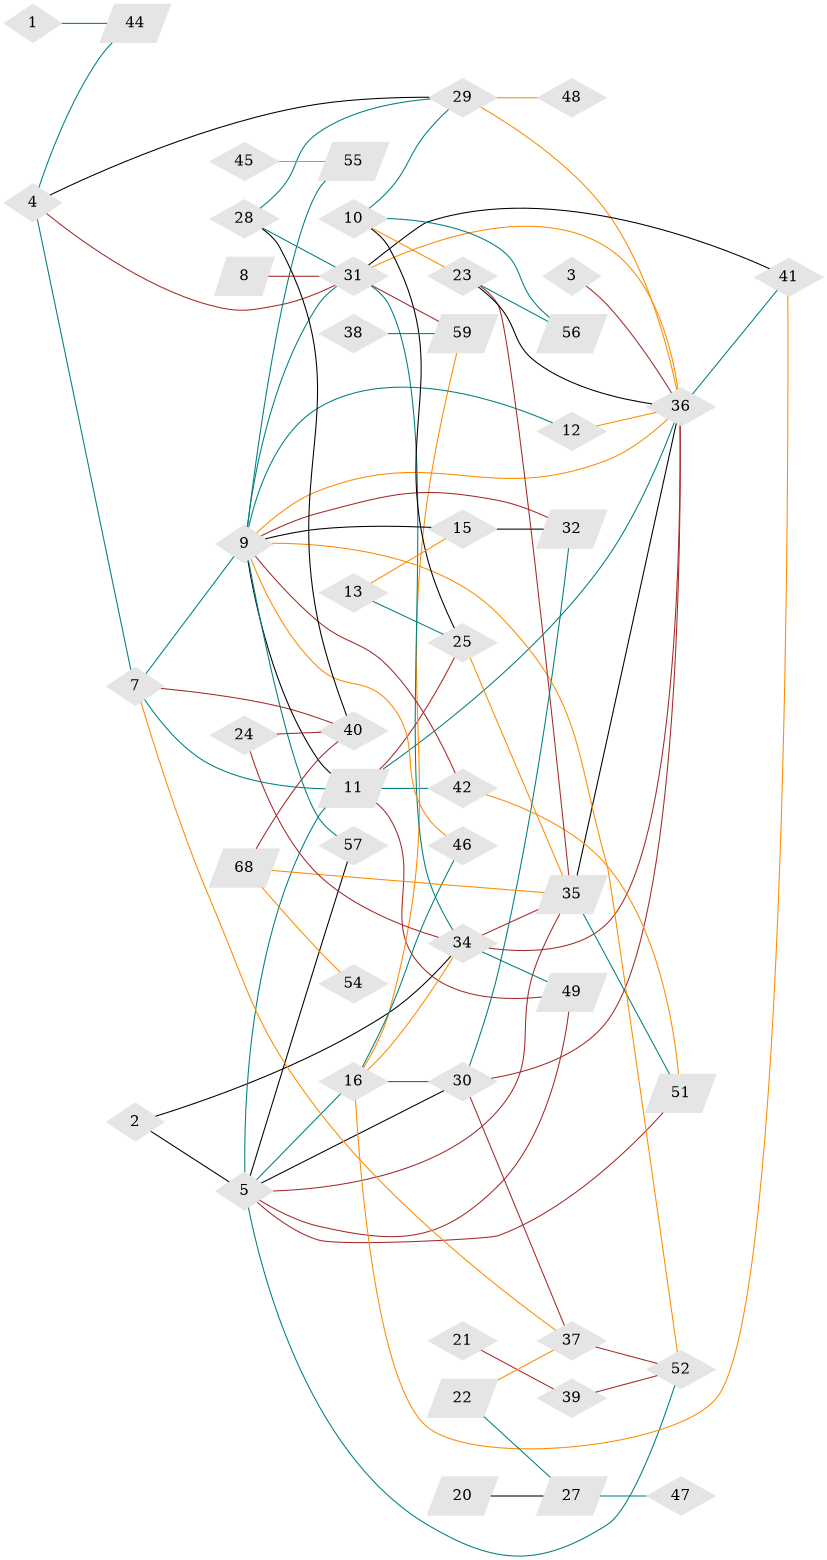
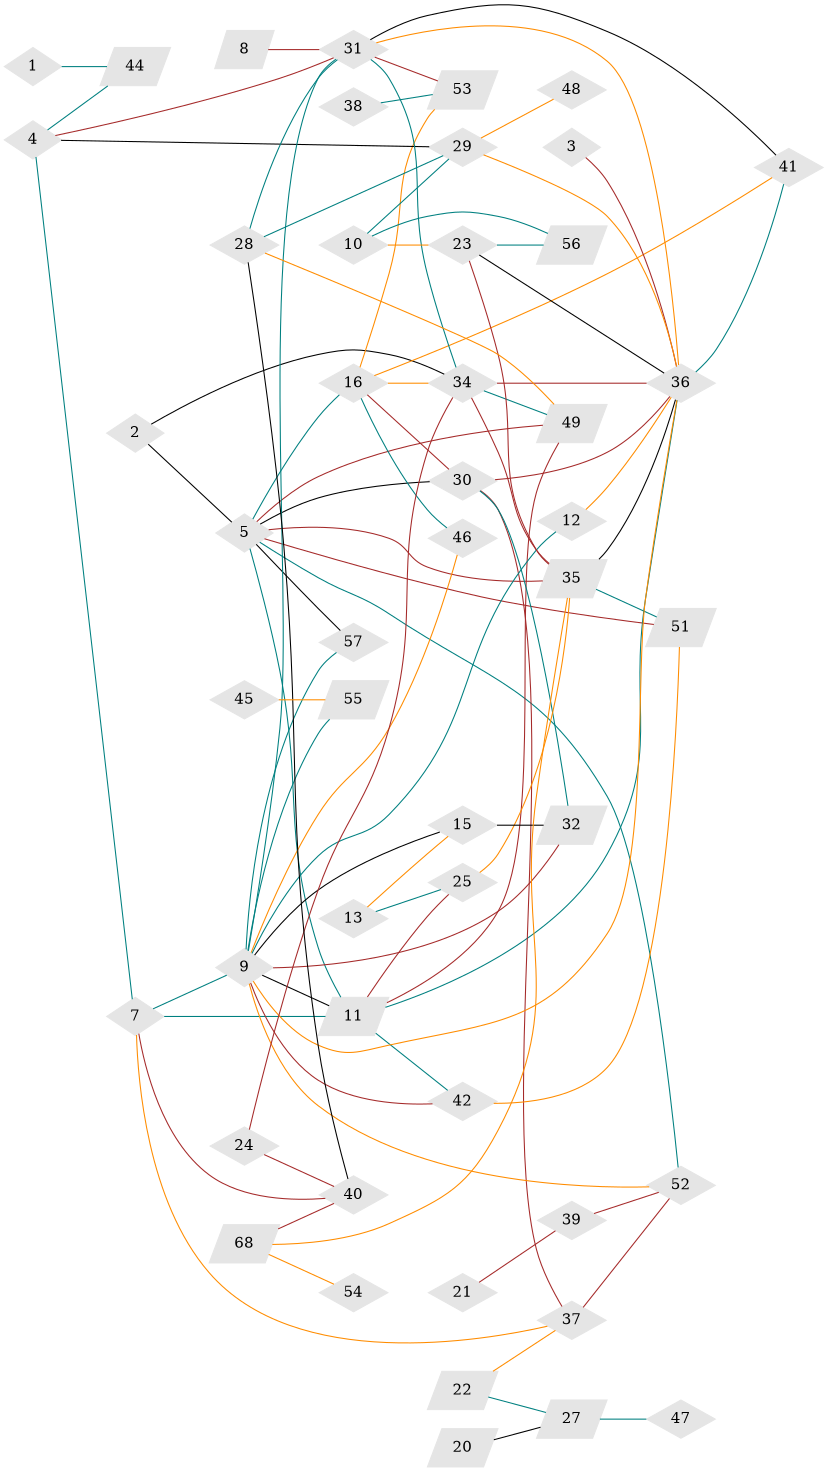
edge "28" -- "49": added
node "59": label "59" -> "53"
edge "10" -- "25": removed
